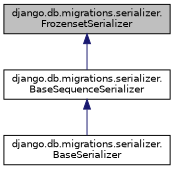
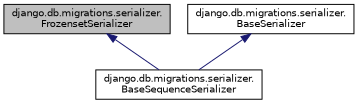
edge "django.db.migrations.serializer. BaseSerializer" -> "django.db.migrations.serializer. BaseSequenceSerializer": reversed
